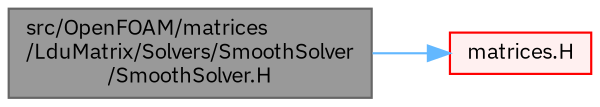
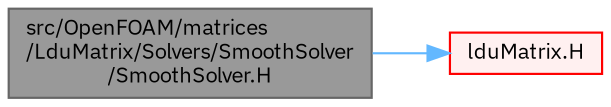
node "matrices.H": label "matrices.H" -> "lduMatrix.H"
